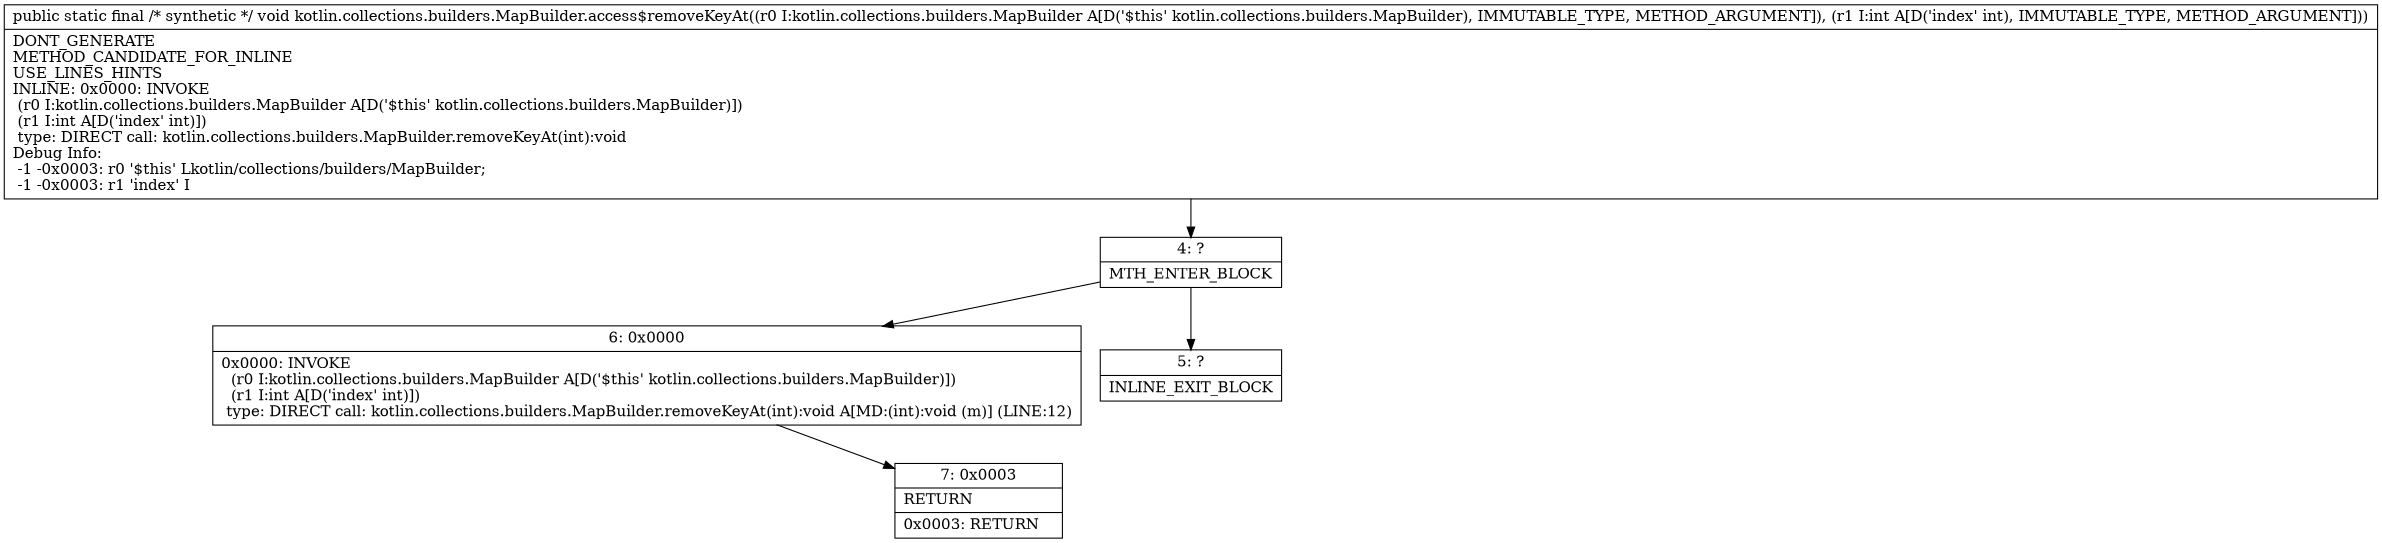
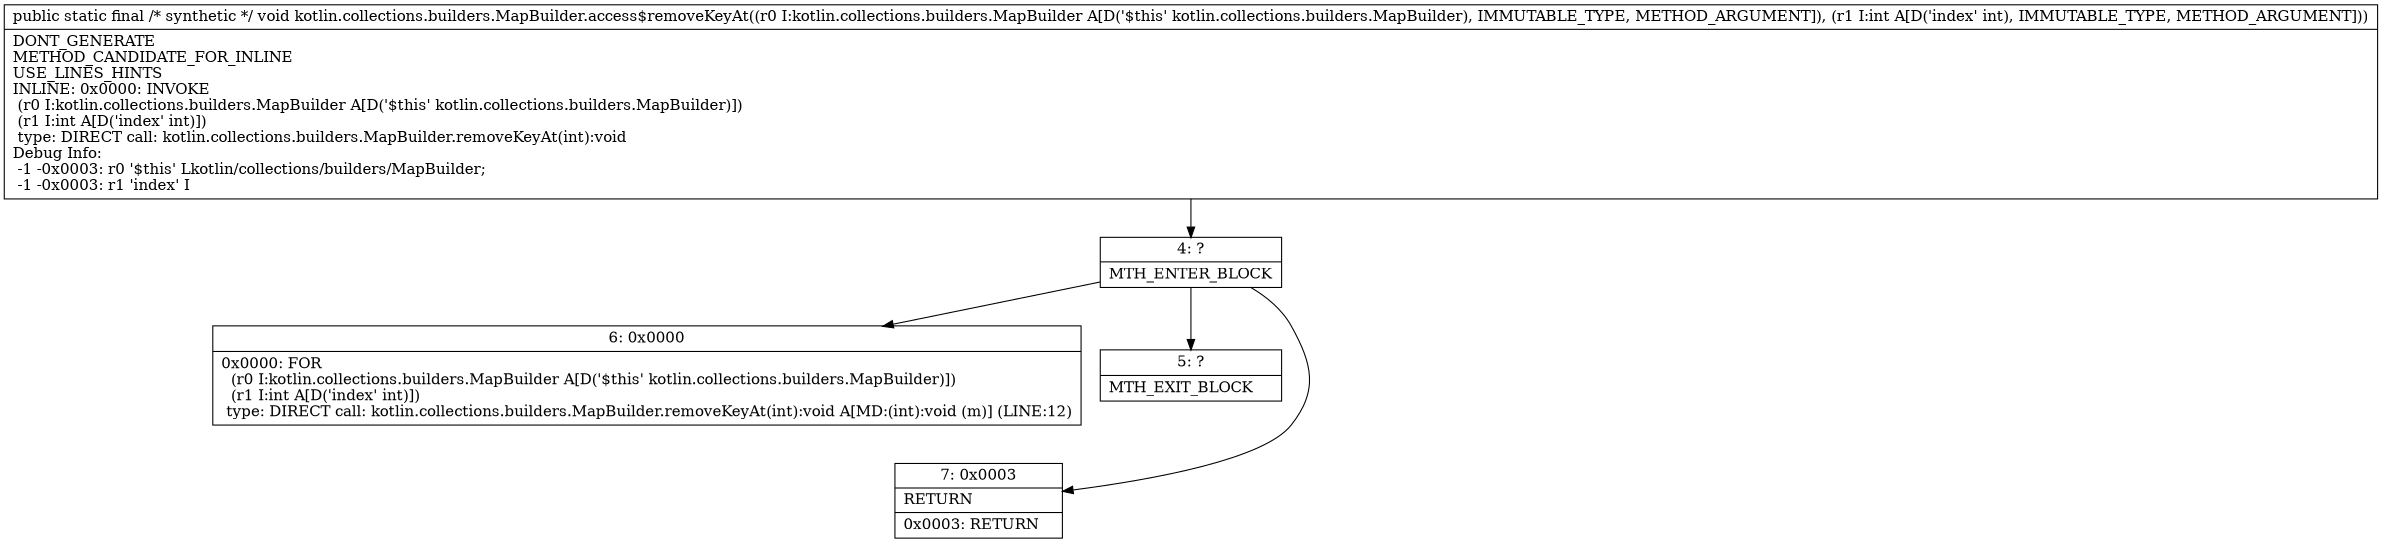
node "6: 0x0000": text "0x0000: INVOKE" -> "0x0000: FOR"
node "5: ?": text "INLINE_EXIT_BLOCK" -> "MTH_EXIT_BLOCK"
edge "6: 0x0000" -> "7: 0x0003": now "4: ?" -> "7: 0x0003"
